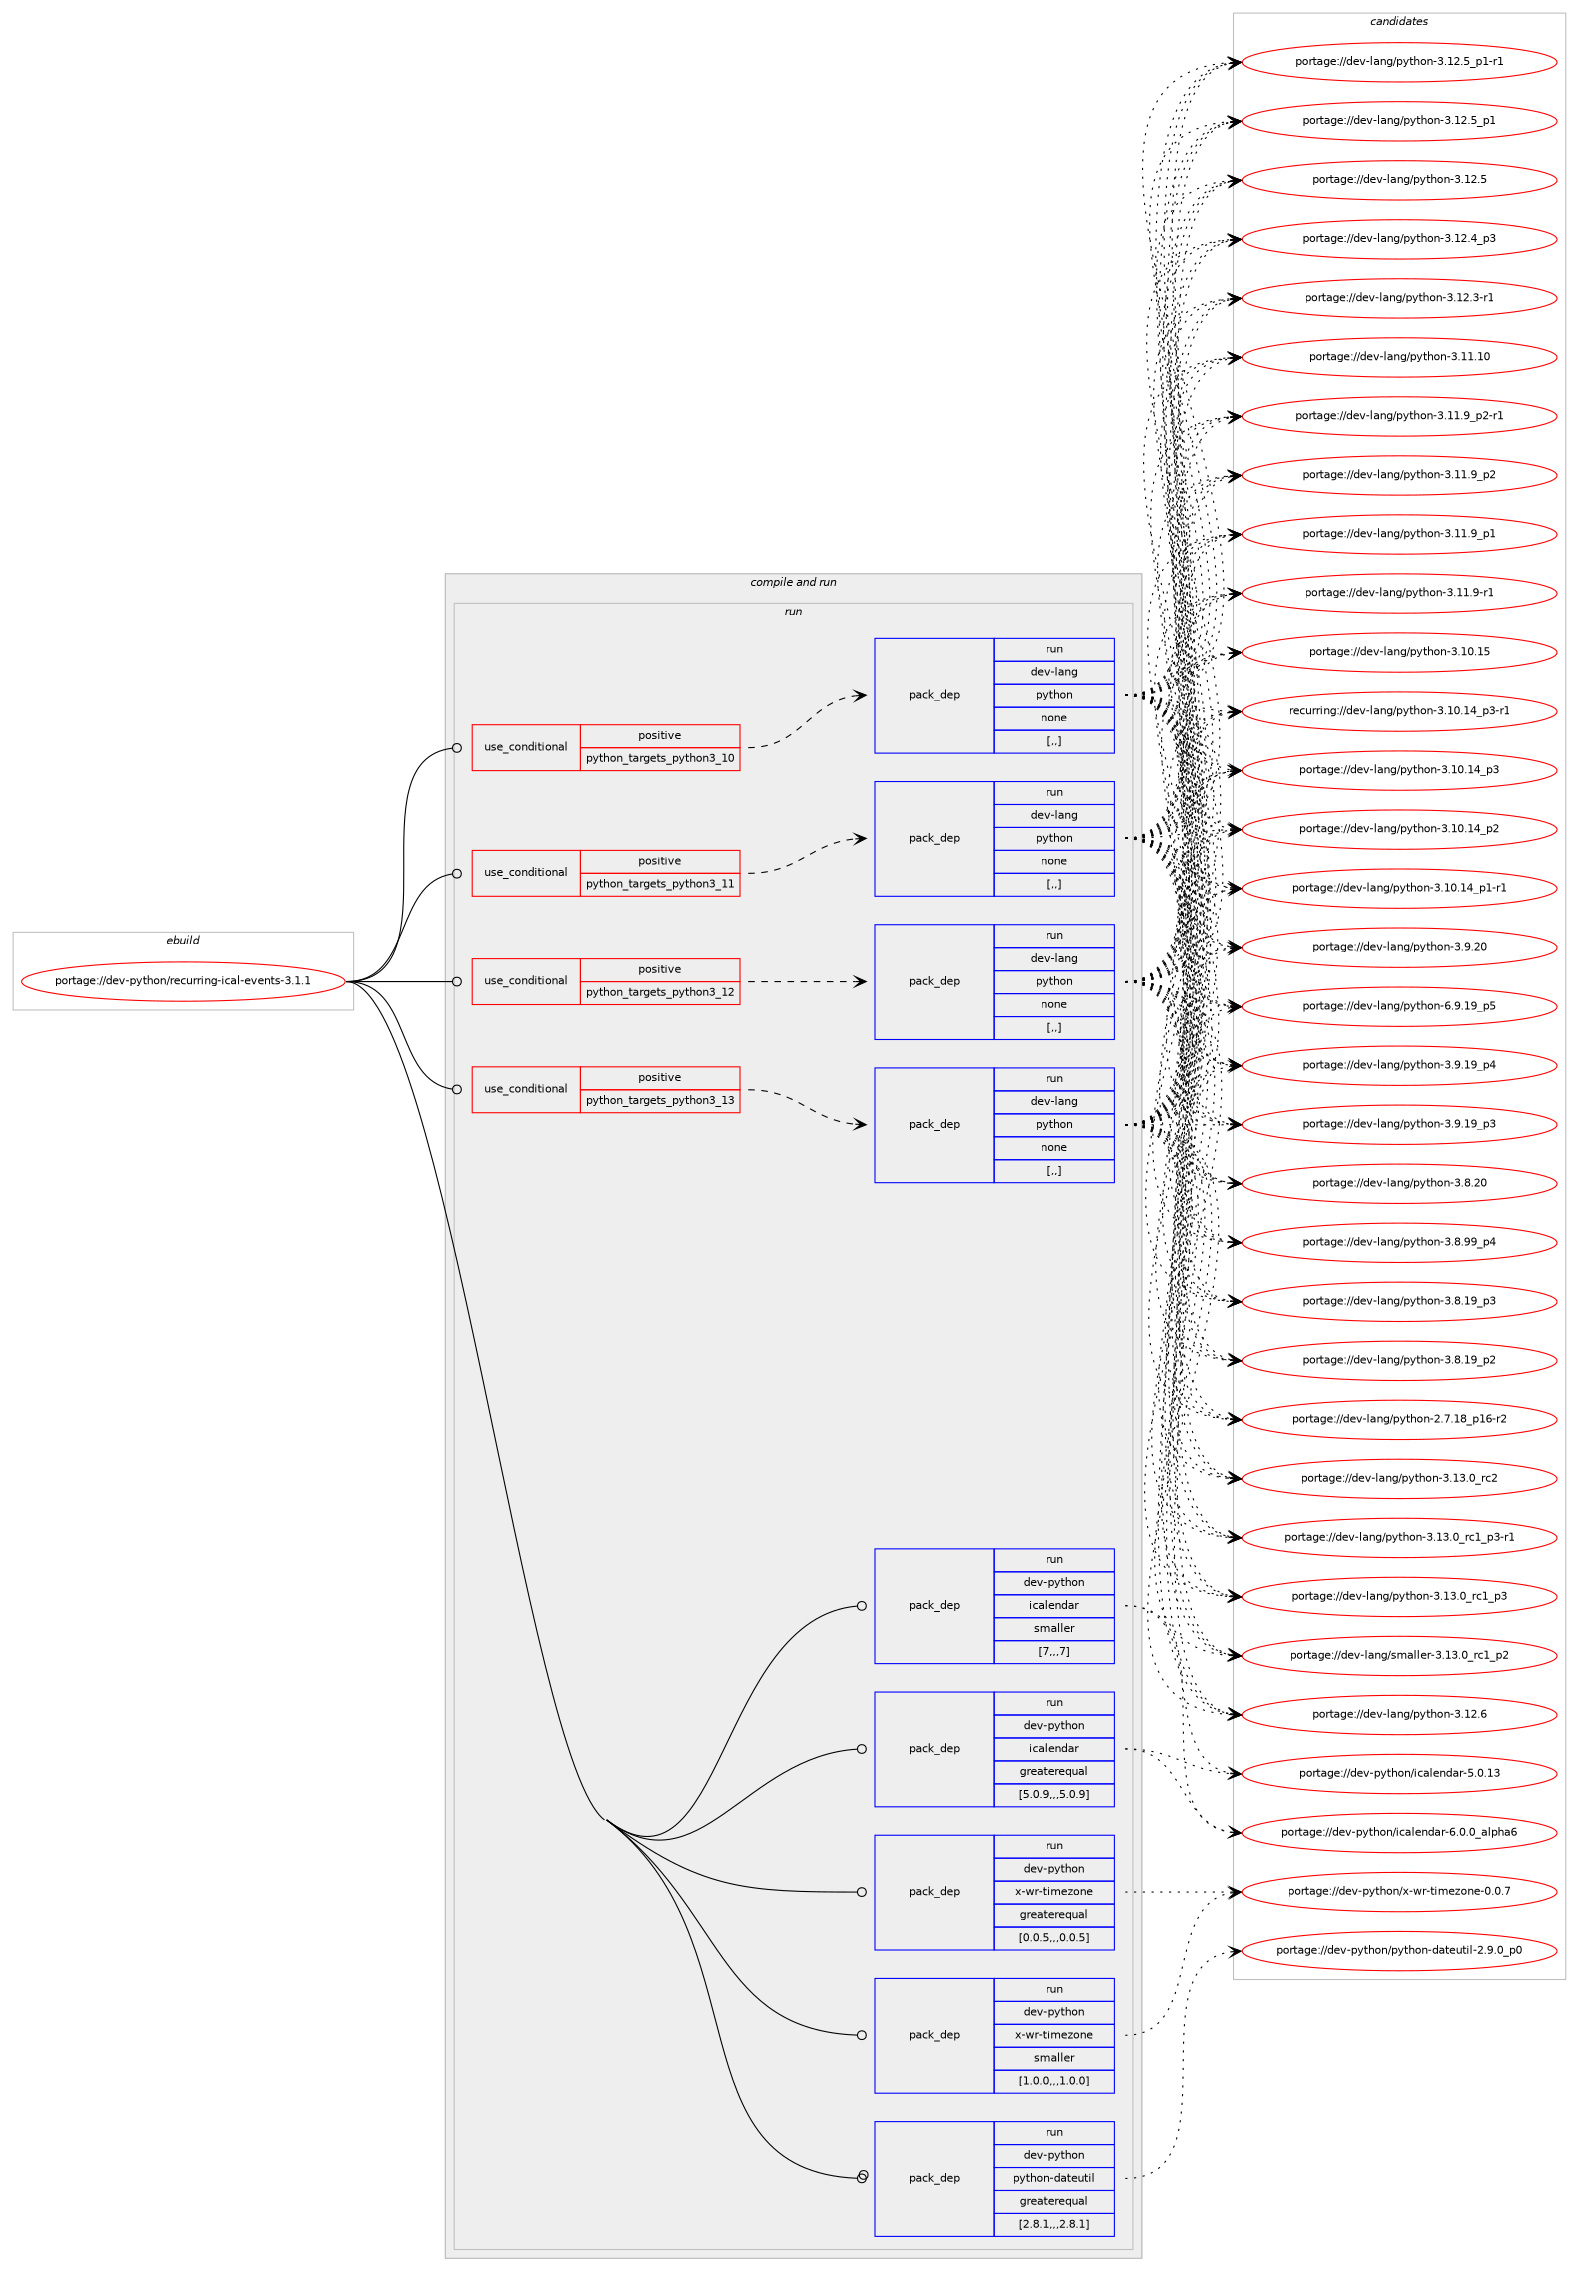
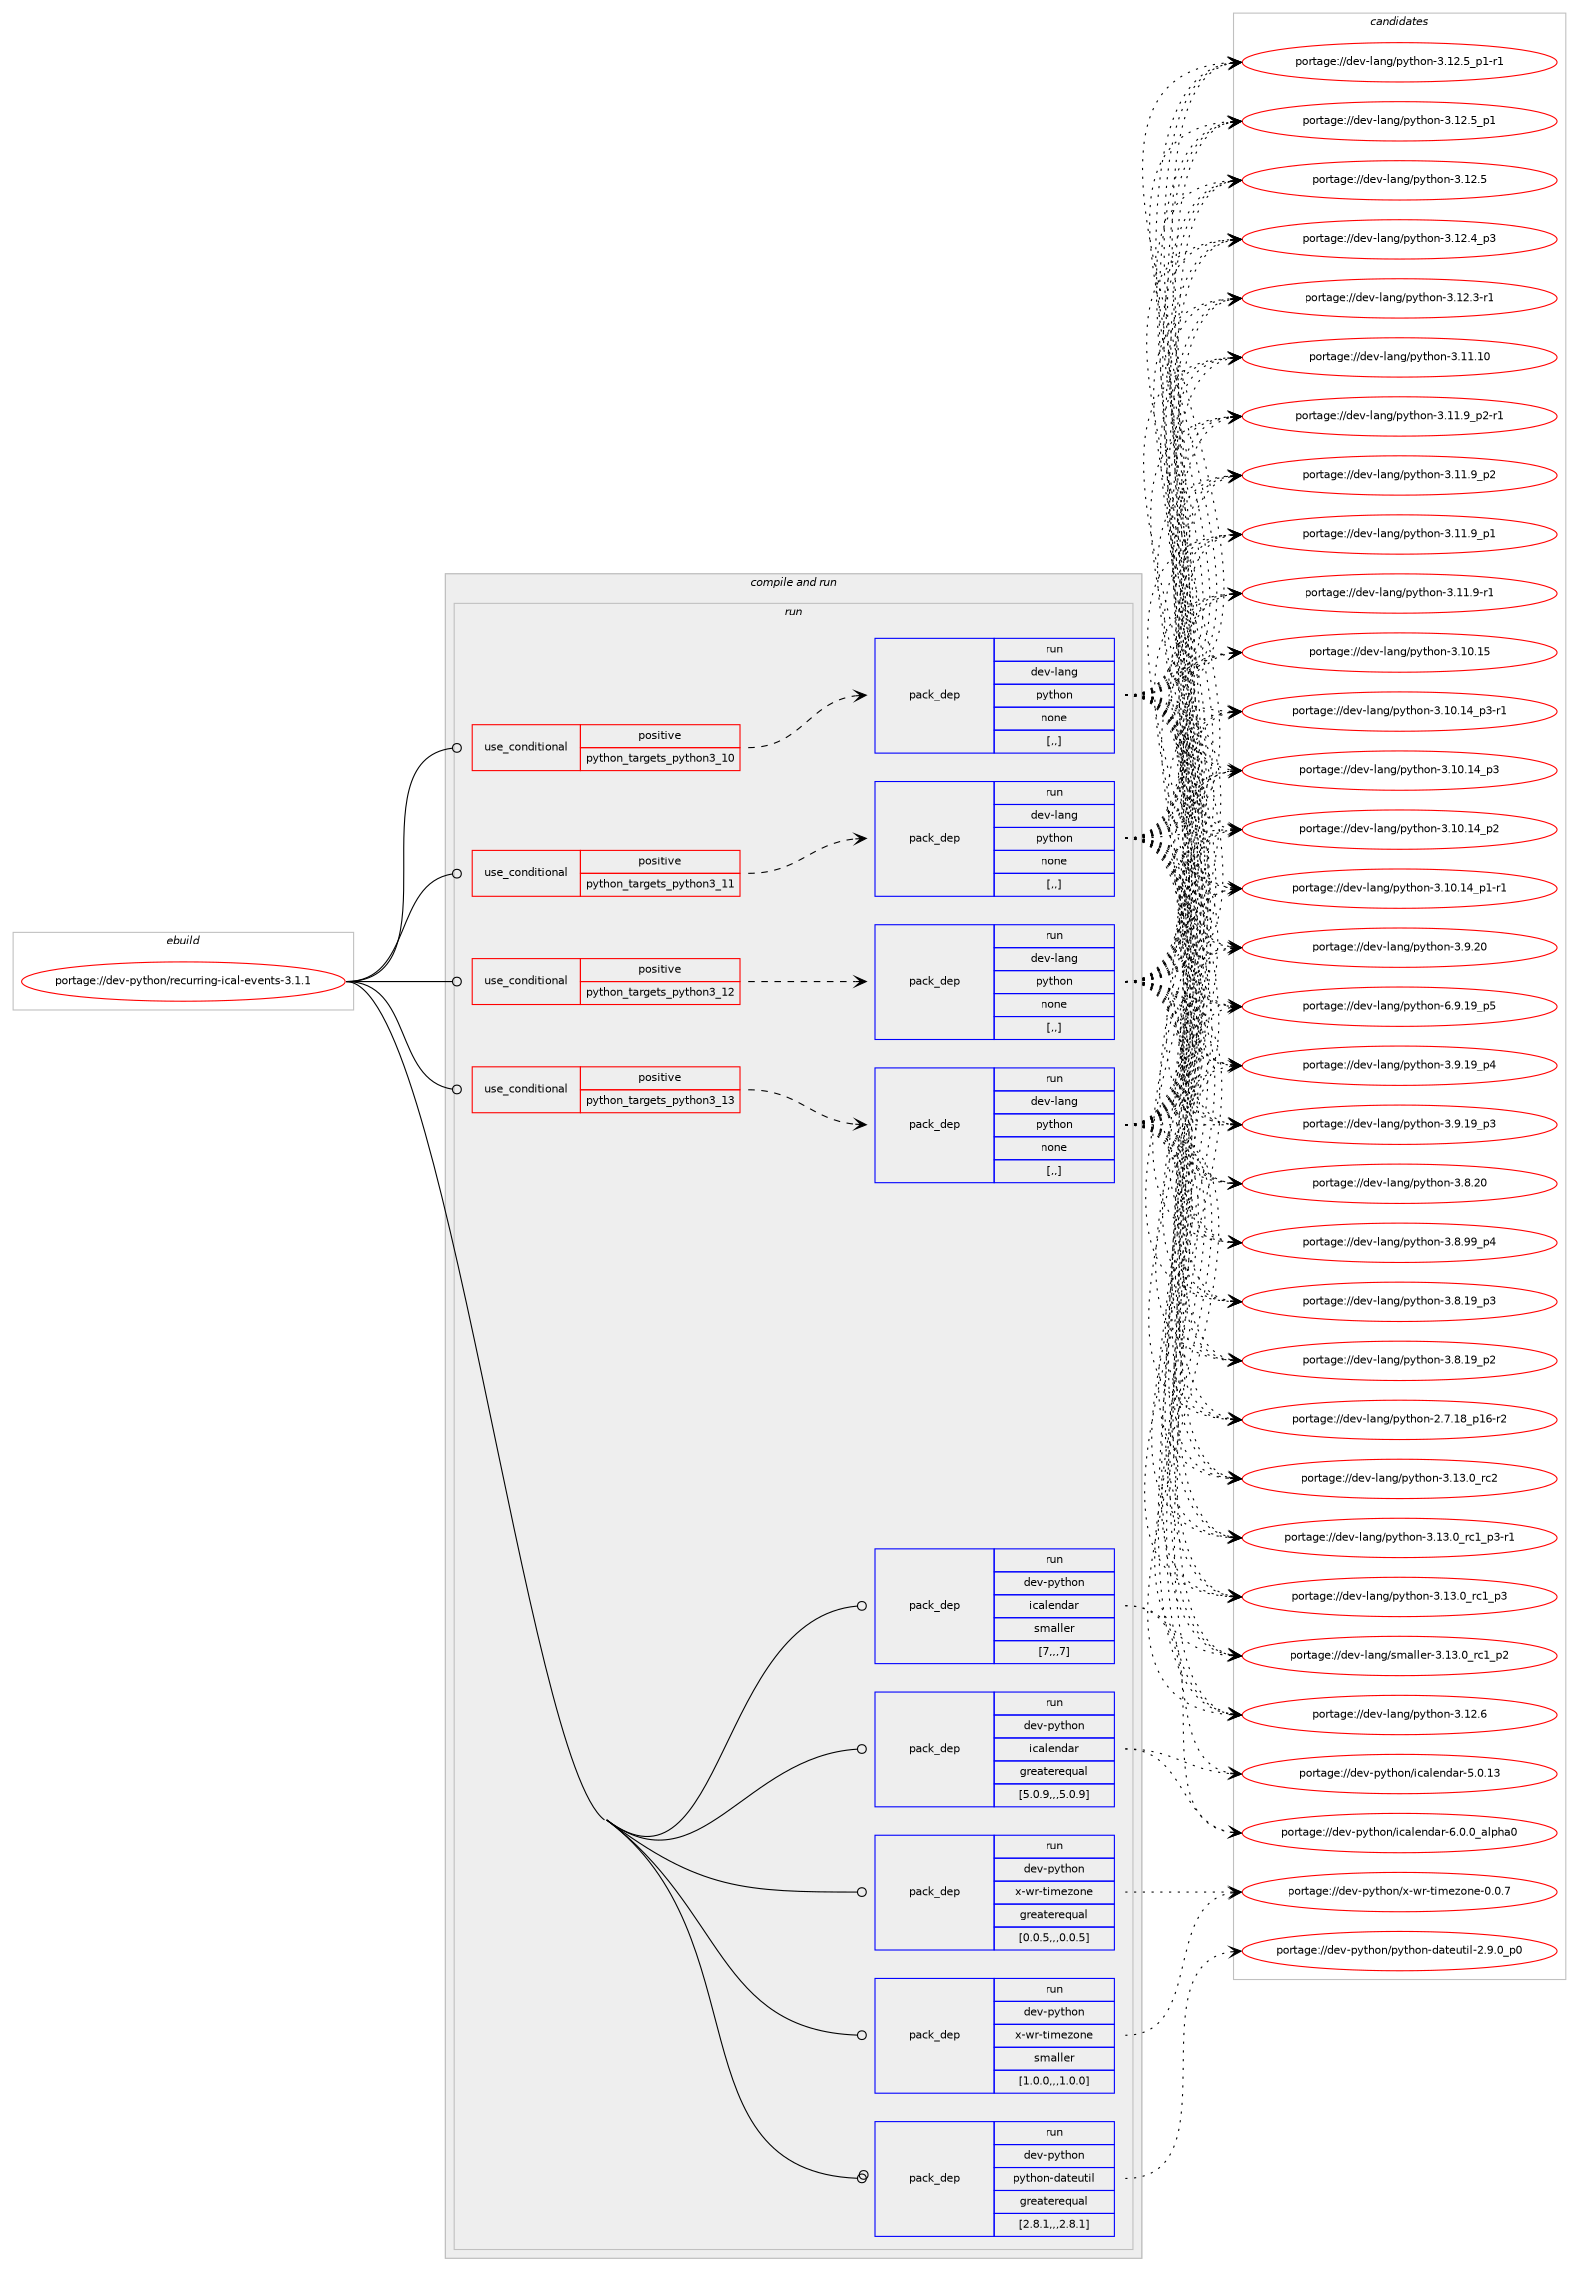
node "recurring://dev-lang/python-3.10.14_p3-r1": label "recurring://dev-lang/python-3.10.14_p3-r1" -> "portage://dev-lang/python-3.10.14_p3-r1"
node "portage://dev-python/icalendar-6.0.0_alpha6": label "portage://dev-python/icalendar-6.0.0_alpha6" -> "portage://dev-python/icalendar-6.0.0_alpha0"
